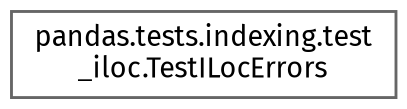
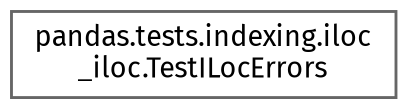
node "pandas.tests.indexing.test _iloc.TestILocErrors": label "pandas.tests.indexing.test _iloc.TestILocErrors" -> "pandas.tests.indexing.iloc _iloc.TestILocErrors"
